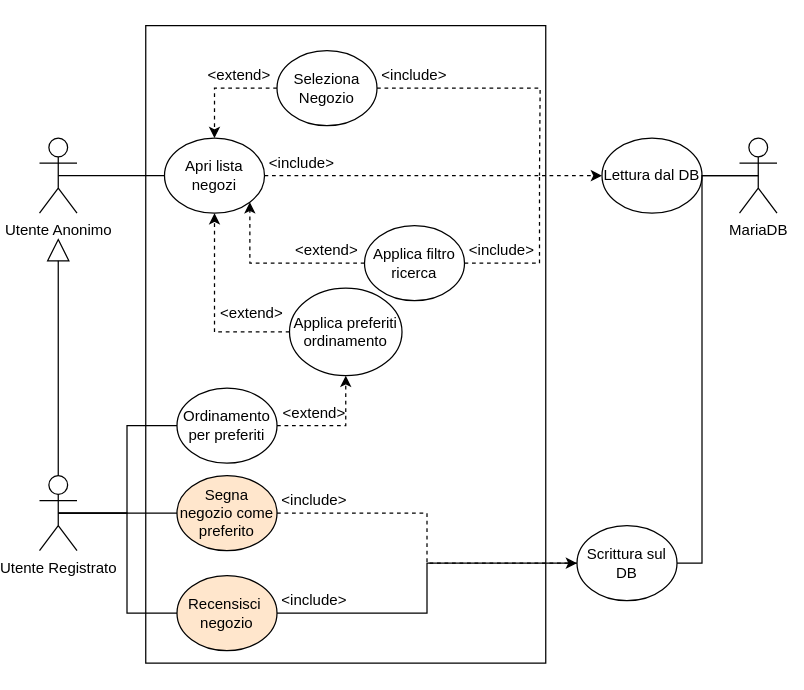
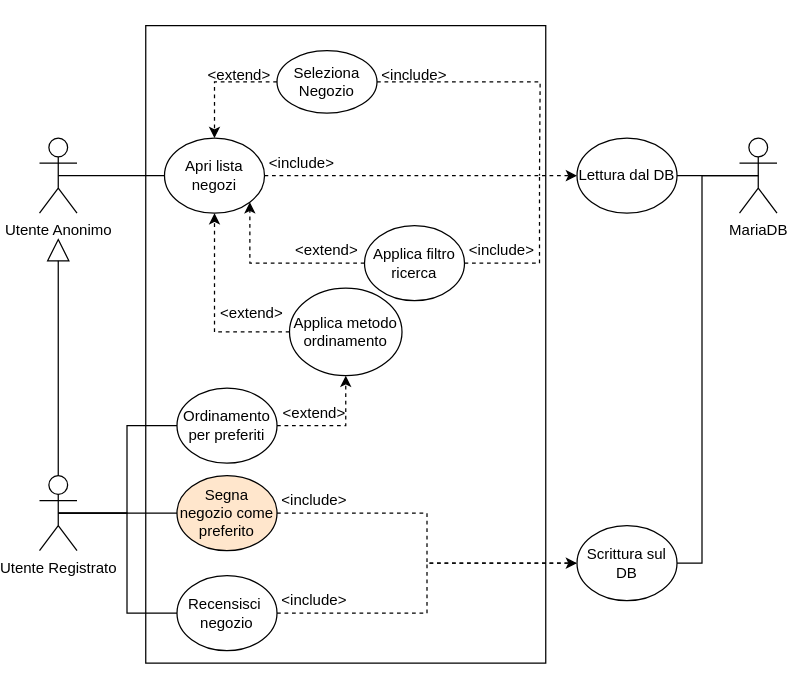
node "Seleziona Negozio": size 100x75 -> 100x63
node "Lettura dal DB": moved (652, 176) -> (627, 176)
node "Applica preferiti ordinamento": label "Applica preferiti ordinamento" -> "Applica metodo ordinamento"
node "Recensisci negozio": fillcolor #ffe6cc -> #ffffff
edge "Scrittura sul DB" -- "Recensisci negozio": style solid -> dashed
